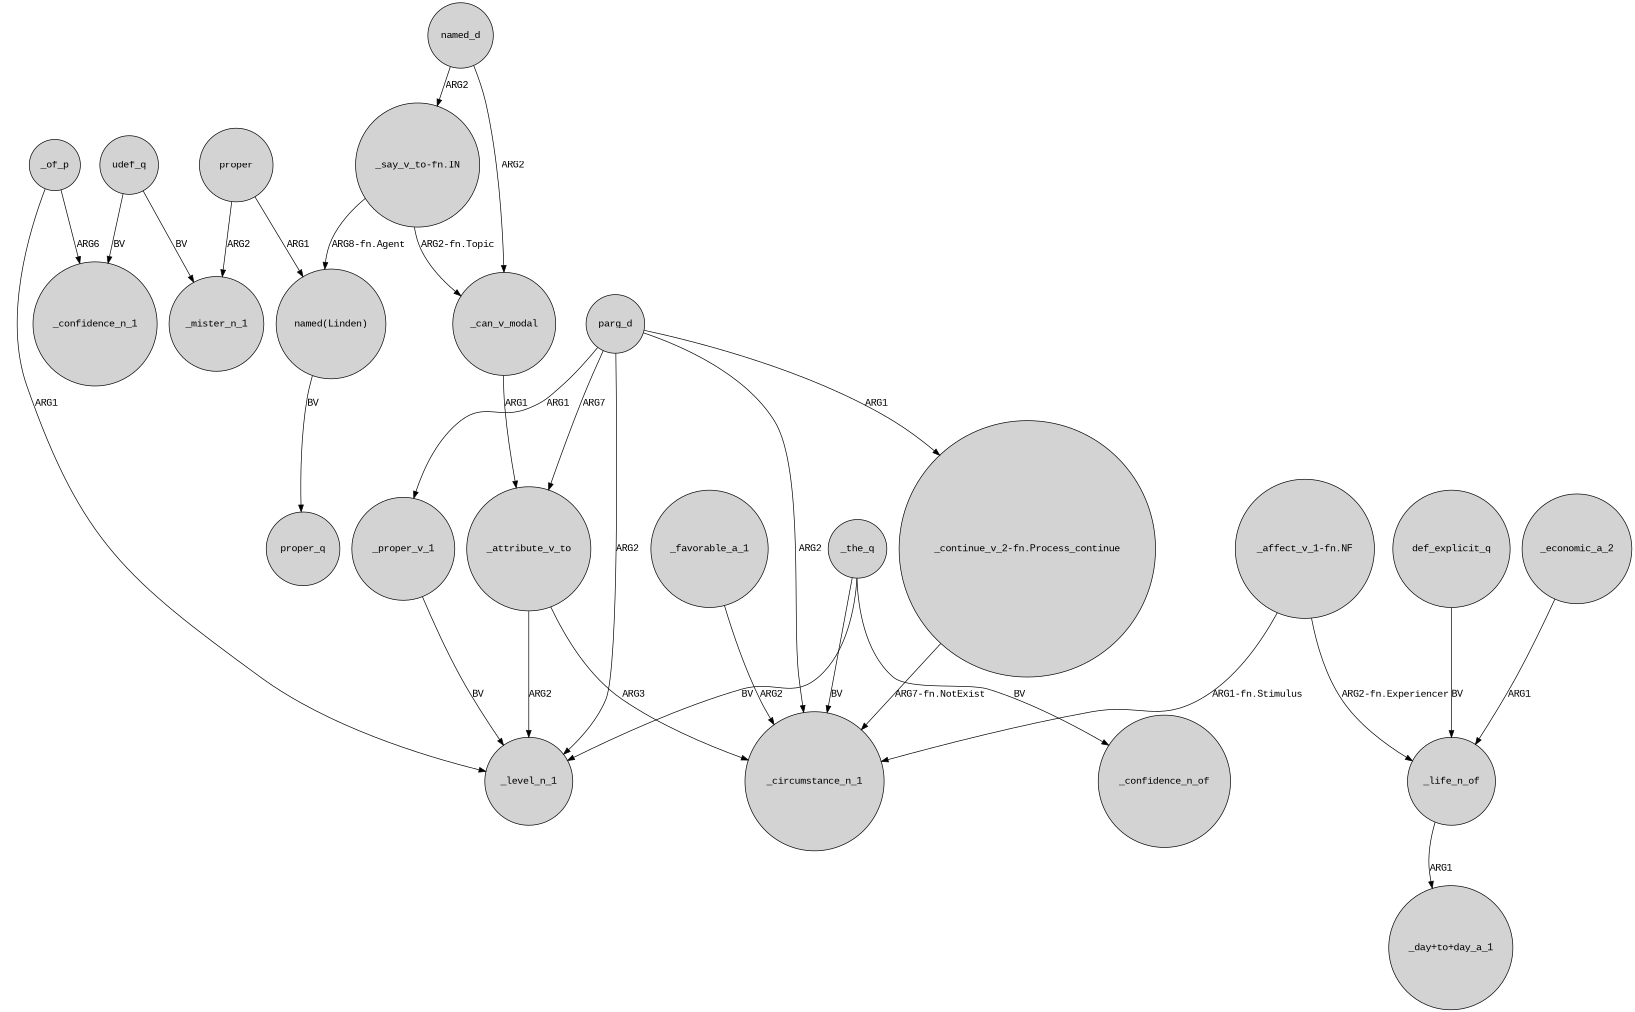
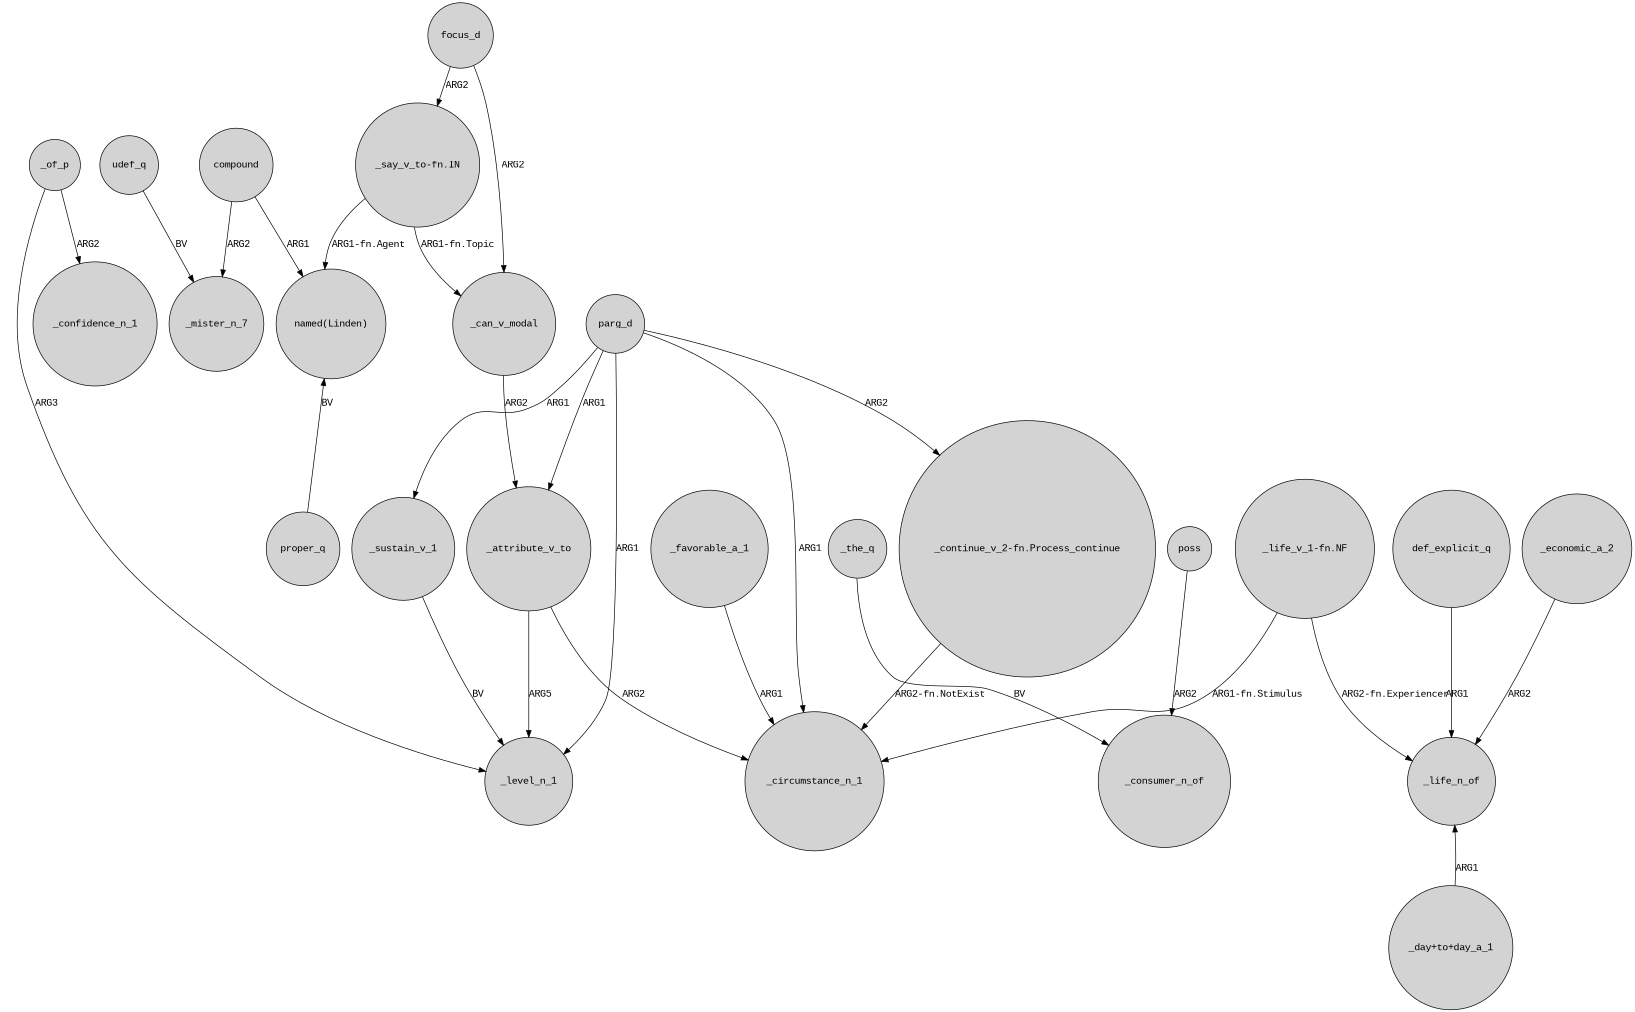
node "named_d": label "named_d" -> "focus_d"
node "proper": label "proper" -> "compound"
edge "udef_q" -> "_confidence_n_1": removed, label "BV"
edge "_of_p" -> "_confidence_n_1": label "ARG6" -> "ARG2"
edge "_say_v_to-fn.IN" -> "named(Linden)": label "ARG8-fn.Agent" -> "ARG1-fn.Agent"
edge "_say_v_to-fn.IN" -> "_can_v_modal": label "ARG2-fn.Topic" -> "ARG1-fn.Topic"
node "_mister_n_1": label "_mister_n_1" -> "_mister_n_7"
edge "_of_p" -> "_level_n_1": label "ARG1" -> "ARG3"
edge "_can_v_modal" -> "_attribute_v_to": label "ARG1" -> "ARG2"
edge "parg_d" -> "_attribute_v_to": label "ARG7" -> "ARG1"
edge "parg_d" -> "_continue_v_2-fn.Process_continue": label "ARG1" -> "ARG2"
edge "named(Linden)" -> "proper_q": reversed
node "_proper_v_1": label "_proper_v_1" -> "_sustain_v_1"
edge "parg_d" -> "_level_n_1": label "ARG2" -> "ARG1"
edge "parg_d" -> "_circumstance_n_1": label "ARG2" -> "ARG1"
node "poss": added
node "_affect_v_1-fn.NF": label "_affect_v_1-fn.NF" -> "_life_v_1-fn.NF"
edge "_the_q" -> "_circumstance_n_1": removed, label "BV"
edge "_the_q" -> "_level_n_1": removed, label "BV"
edge "_attribute_v_to" -> "_level_n_1": label "ARG2" -> "ARG5"
edge "_attribute_v_to" -> "_circumstance_n_1": label "ARG3" -> "ARG2"
edge "_favorable_a_1" -> "_circumstance_n_1": label "ARG2" -> "ARG1"
edge "_continue_v_2-fn.Process_continue" -> "_circumstance_n_1": label "ARG7-fn.NotExist" -> "ARG2-fn.NotExist"
edge "def_explicit_q" -> "_life_n_of": label "BV" -> "ARG1"
edge "_economic_a_2" -> "_life_n_of": label "ARG1" -> "ARG2"
node "_confidence_n_of": label "_confidence_n_of" -> "_consumer_n_of"
edge "_life_n_of" -> "_day+to+day_a_1": reversed
